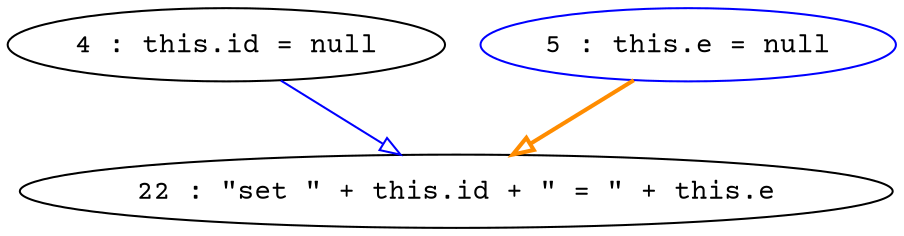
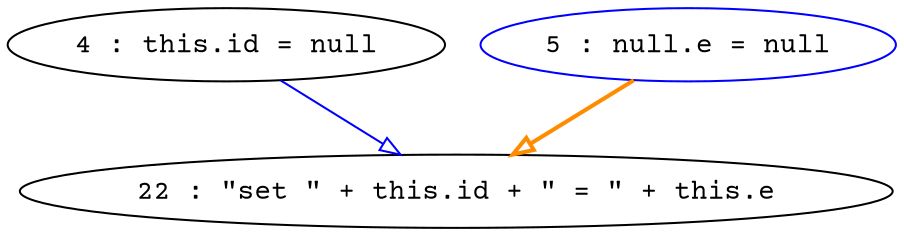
node "5 : this.e = null": label "5 : this.e = null" -> "5 : null.e = null"
